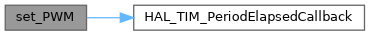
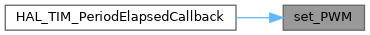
edge "set_PWM" -> "HAL_TIM_PeriodElapsedCallback": reversed
